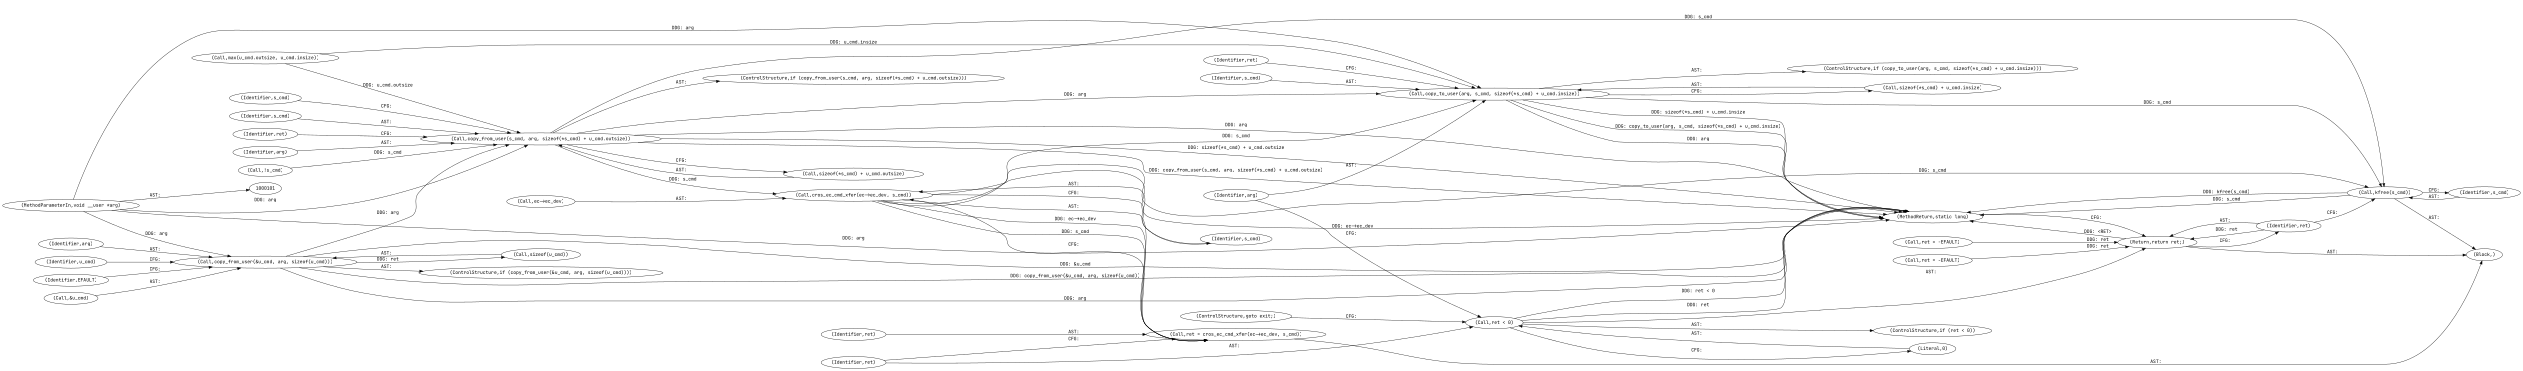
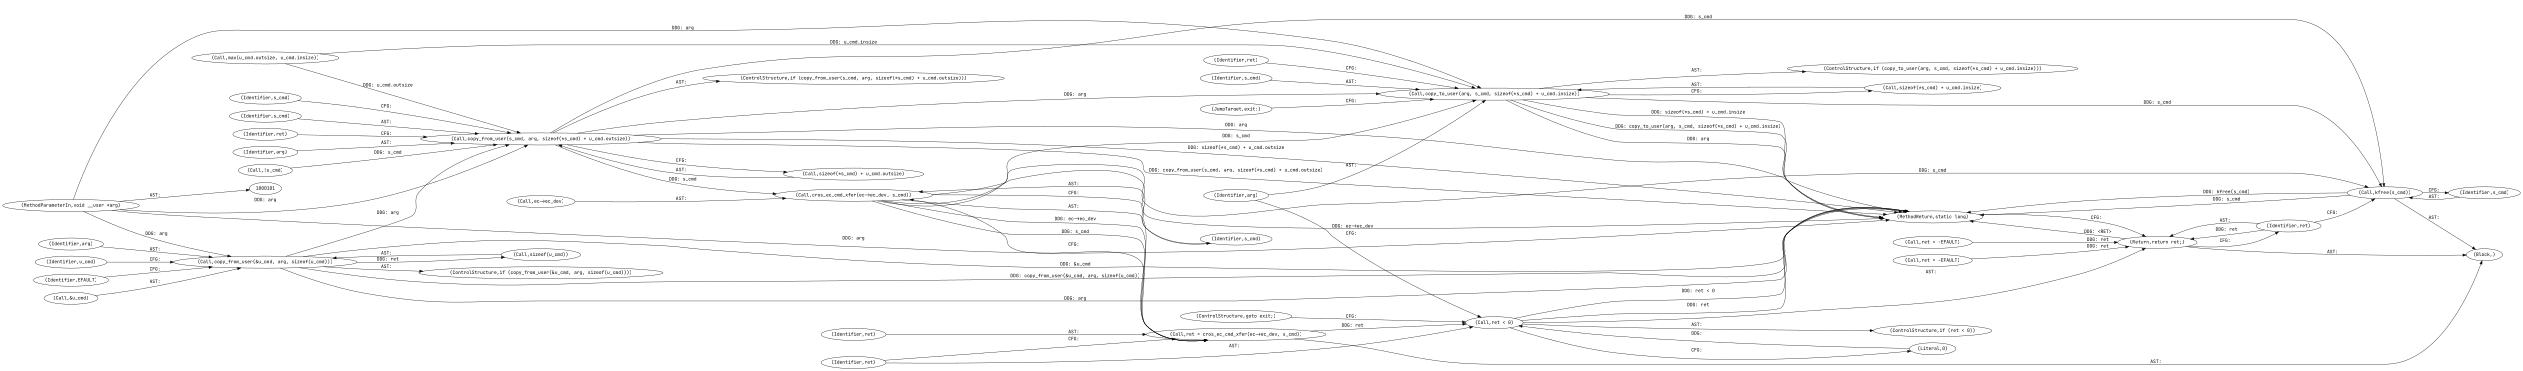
node "(JumpTarget,exit:)": added
edge "(Call,ret = cros_ec_cmd_xfer(ec->ec_dev, s_cmd))" -> "(Call,ret < 0)": added, label "DDG: ret"
edge "(Literal,0)" -> "(Call,ret < 0)": label "AST: " -> "DDG: "
